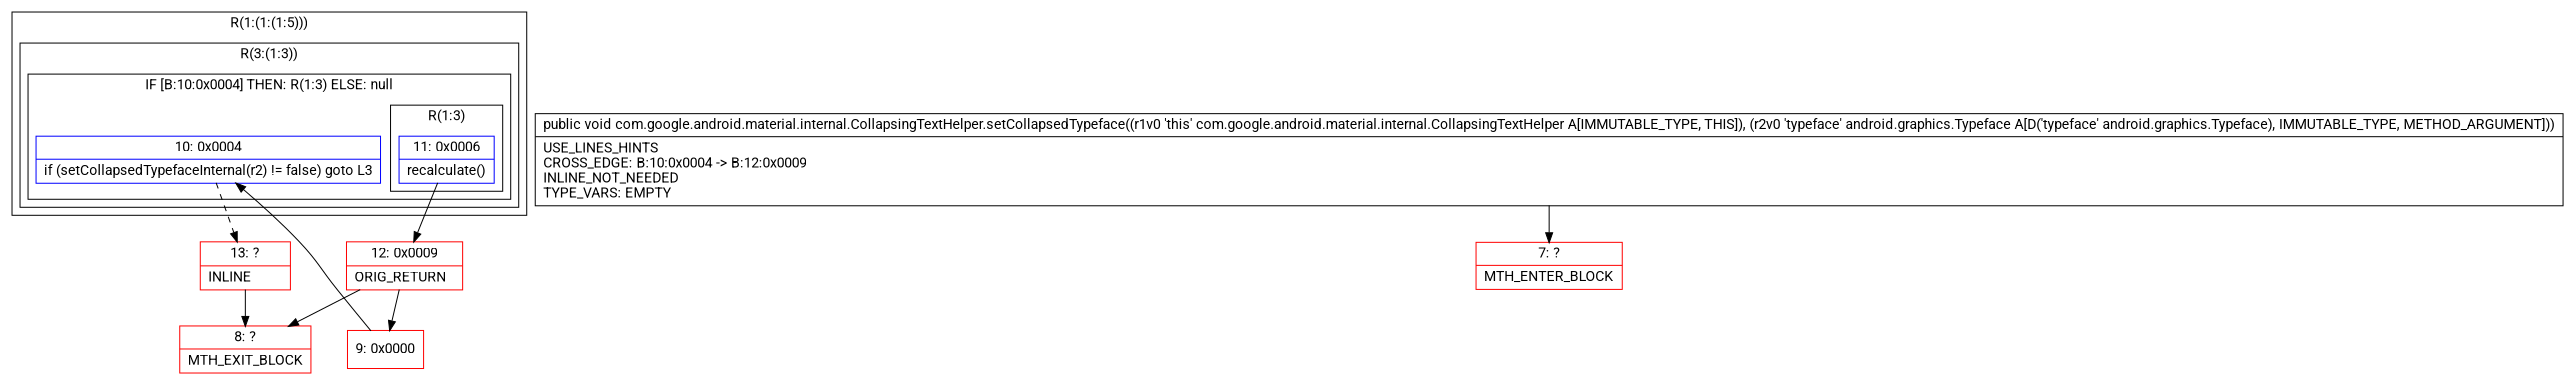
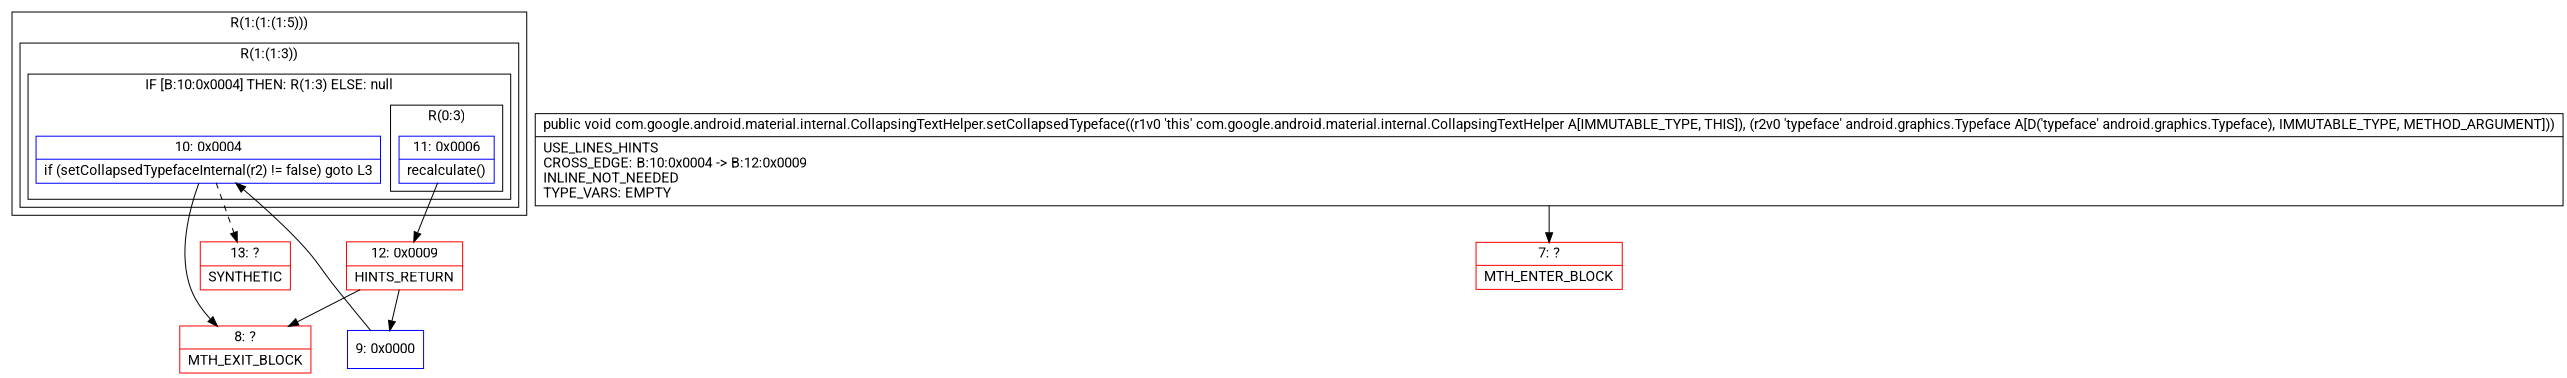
cluster "R(3:(1:3))": label "R(3:(1:3))" -> "R(1:(1:3))"
cluster "R(1:3)": label "R(1:3)" -> "R(0:3)"
node "13: ?": text "INLINE" -> "SYNTHETIC"
node "12: 0x0009": text "ORIG_RETURN" -> "HINTS_RETURN"
edge "13: ?" -> "8: ?": now "10: 0x0004" -> "8: ?"
node "9: 0x0000": color red -> blue
